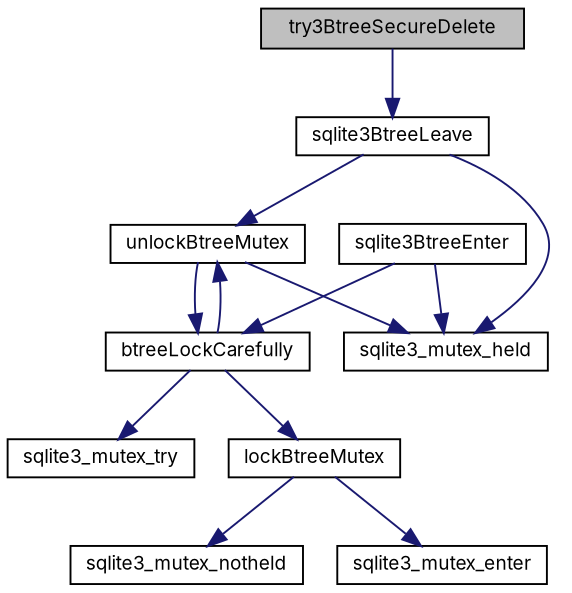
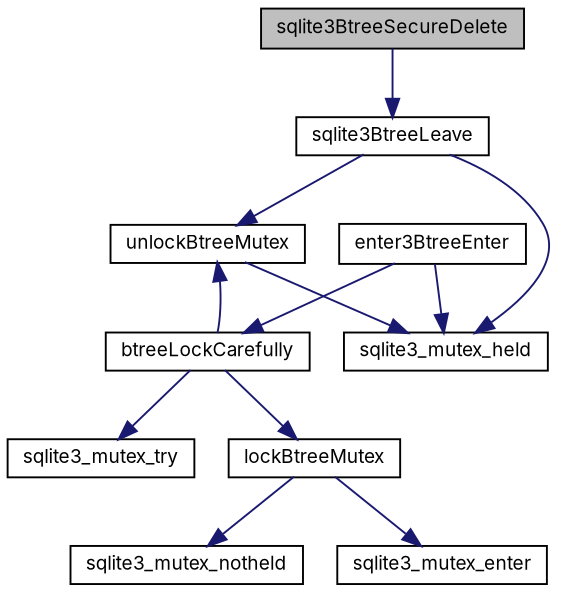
node "try3BtreeSecureDelete": label "try3BtreeSecureDelete" -> "sqlite3BtreeSecureDelete"
node "sqlite3BtreeEnter": label "sqlite3BtreeEnter" -> "enter3BtreeEnter"
edge "unlockBtreeMutex" -> "btreeLockCarefully": removed
